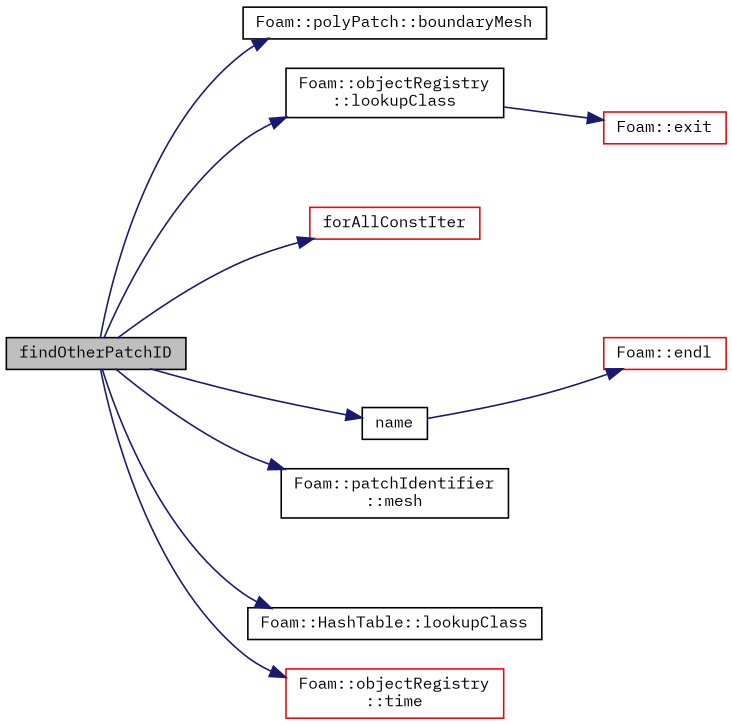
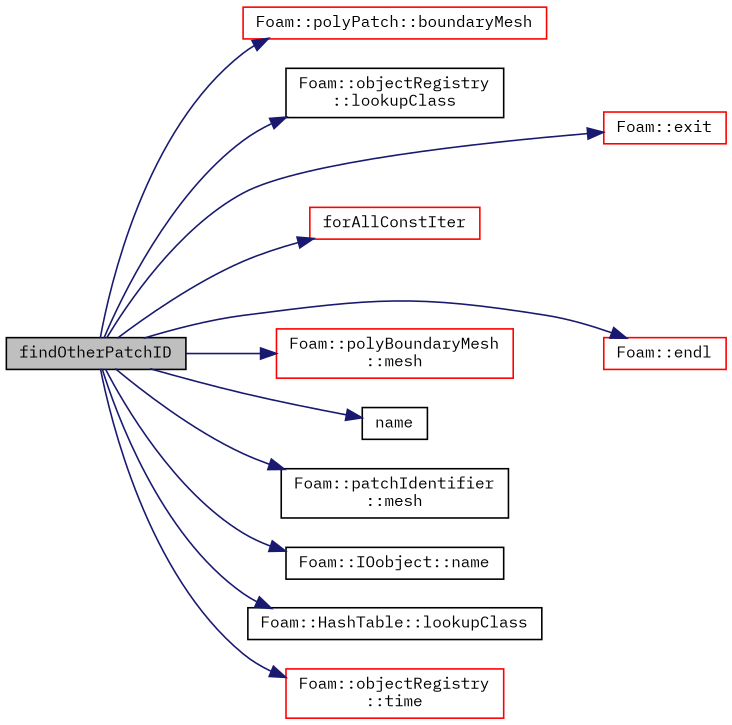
node "Foam::polyPatch::boundaryMesh": color black -> red
edge "Foam::objectRegistry ::lookupClass" -> "Foam::exit": now "findOtherPatchID" -> "Foam::exit"
node "Foam::polyBoundaryMesh ::mesh": added
edge "name" -> "Foam::endl": now "findOtherPatchID" -> "Foam::endl"
node "Foam::IOobject::name": added
